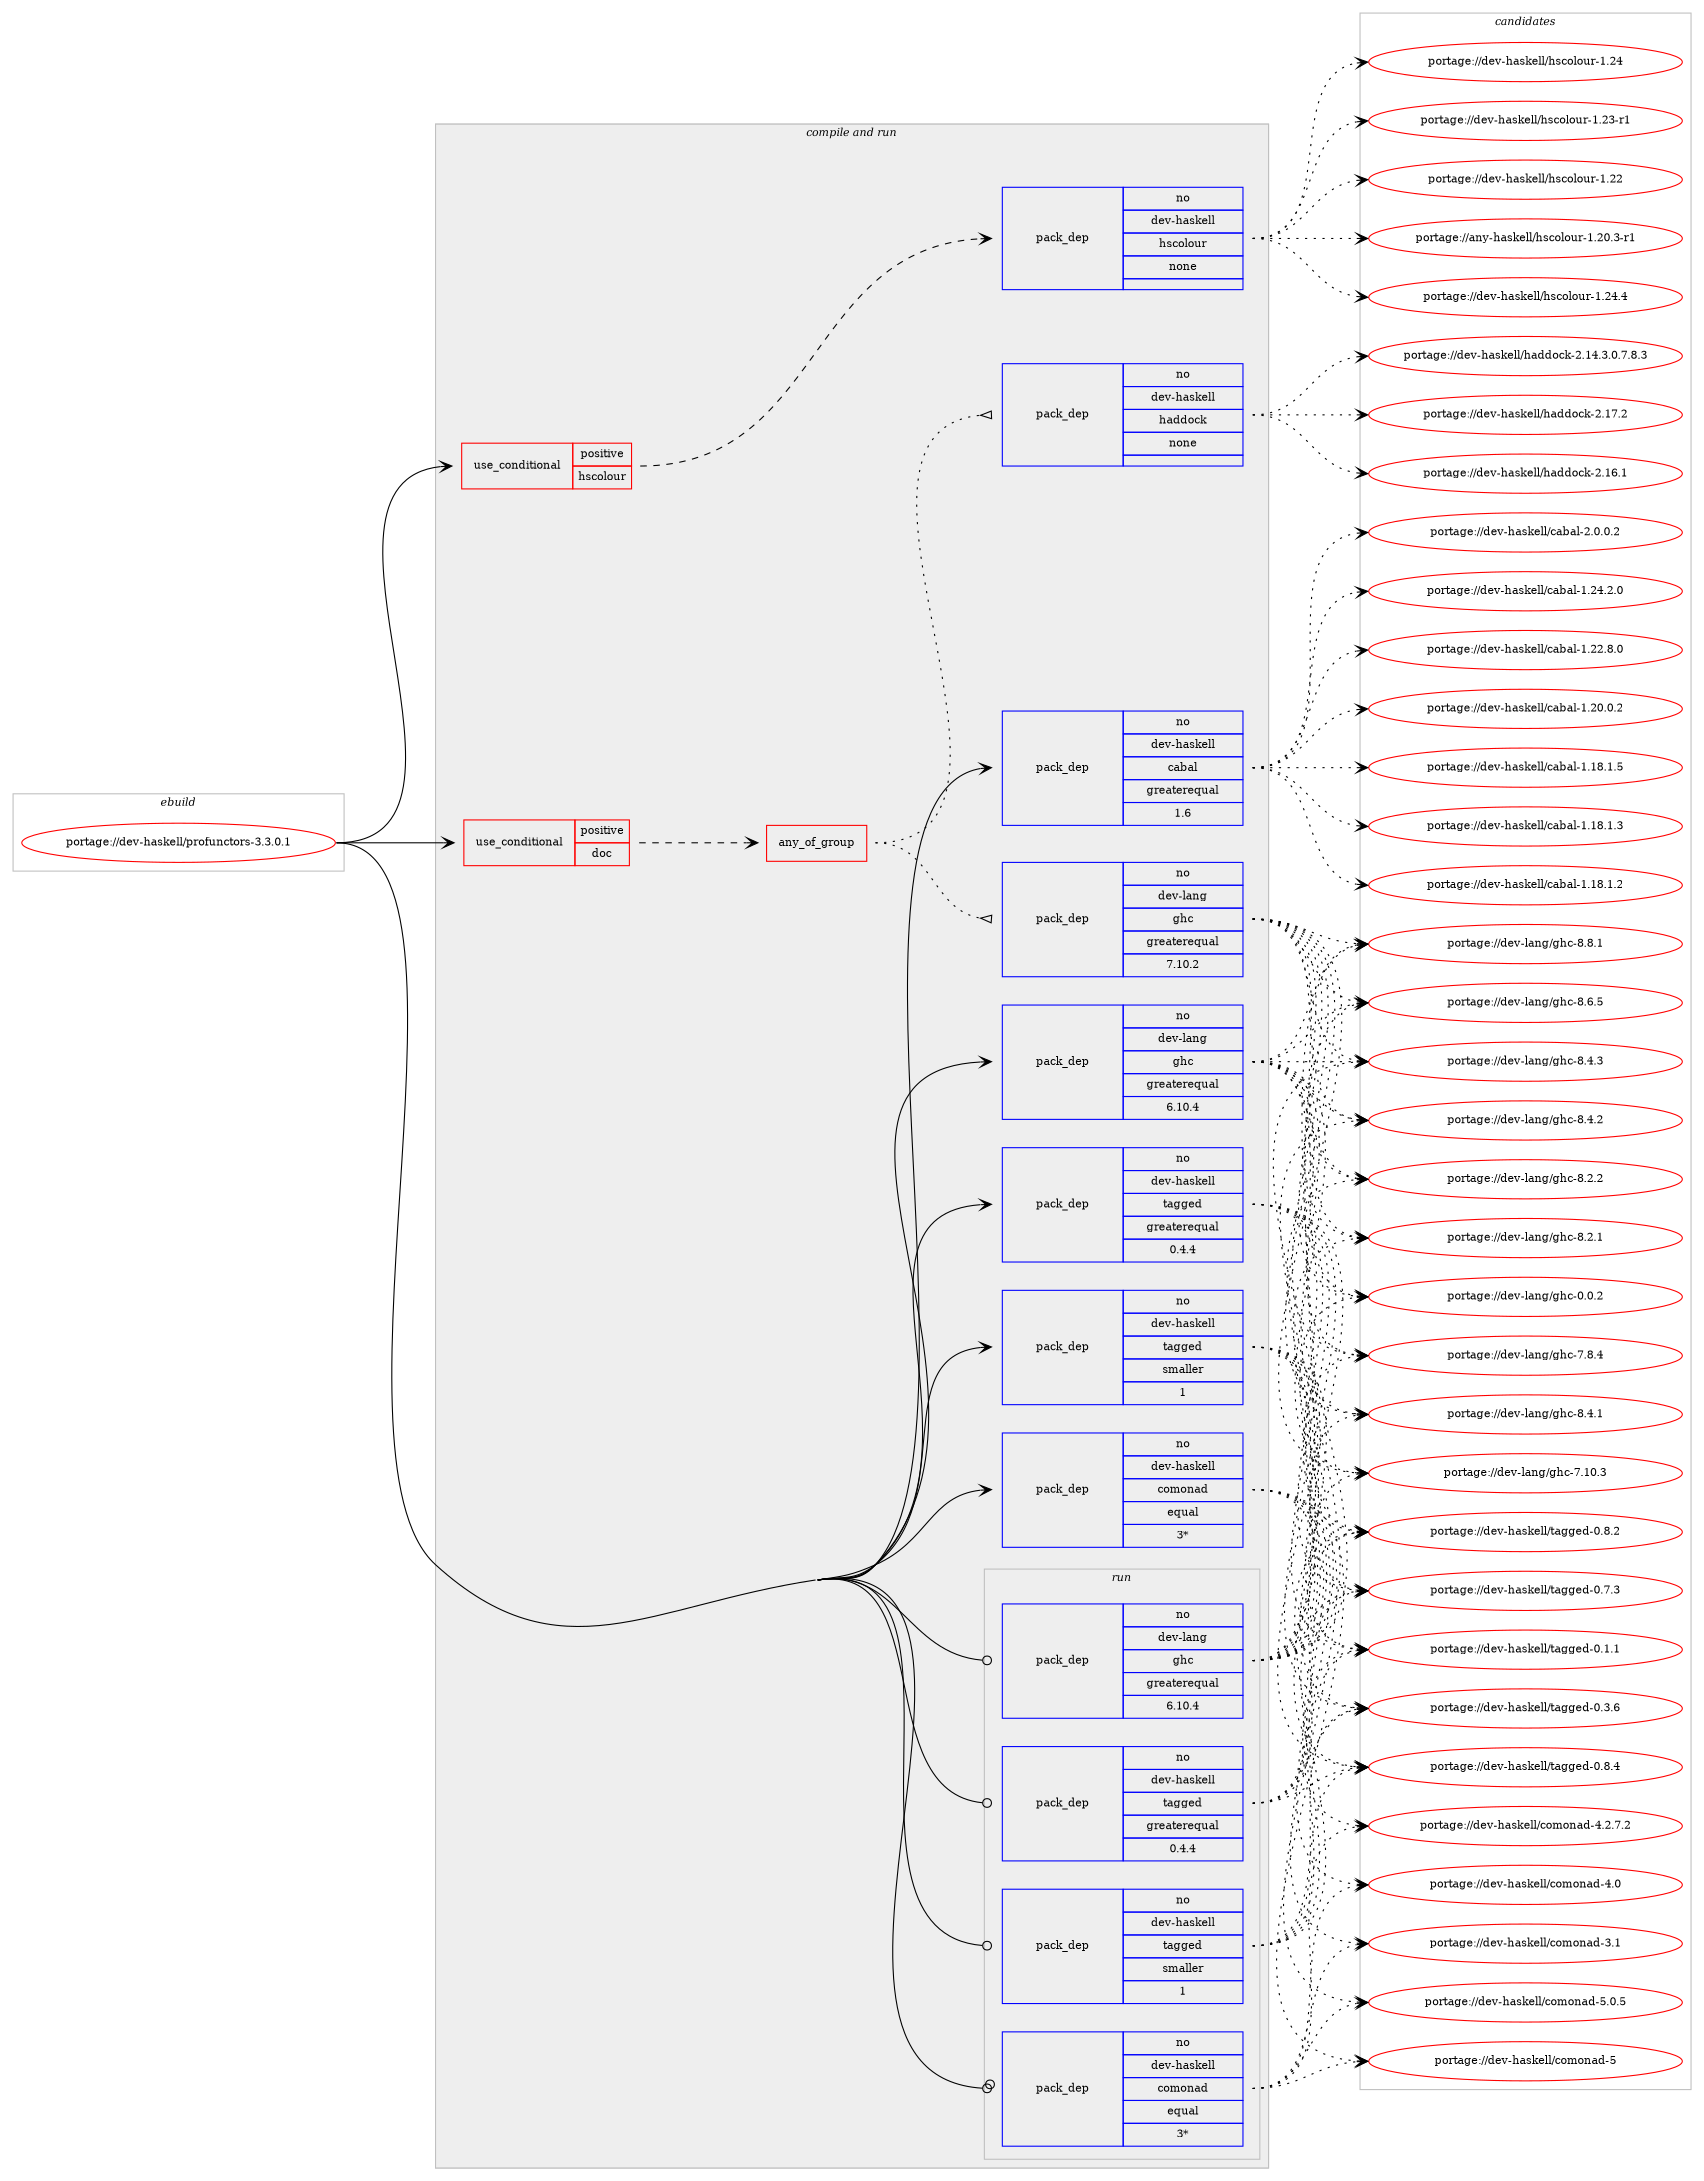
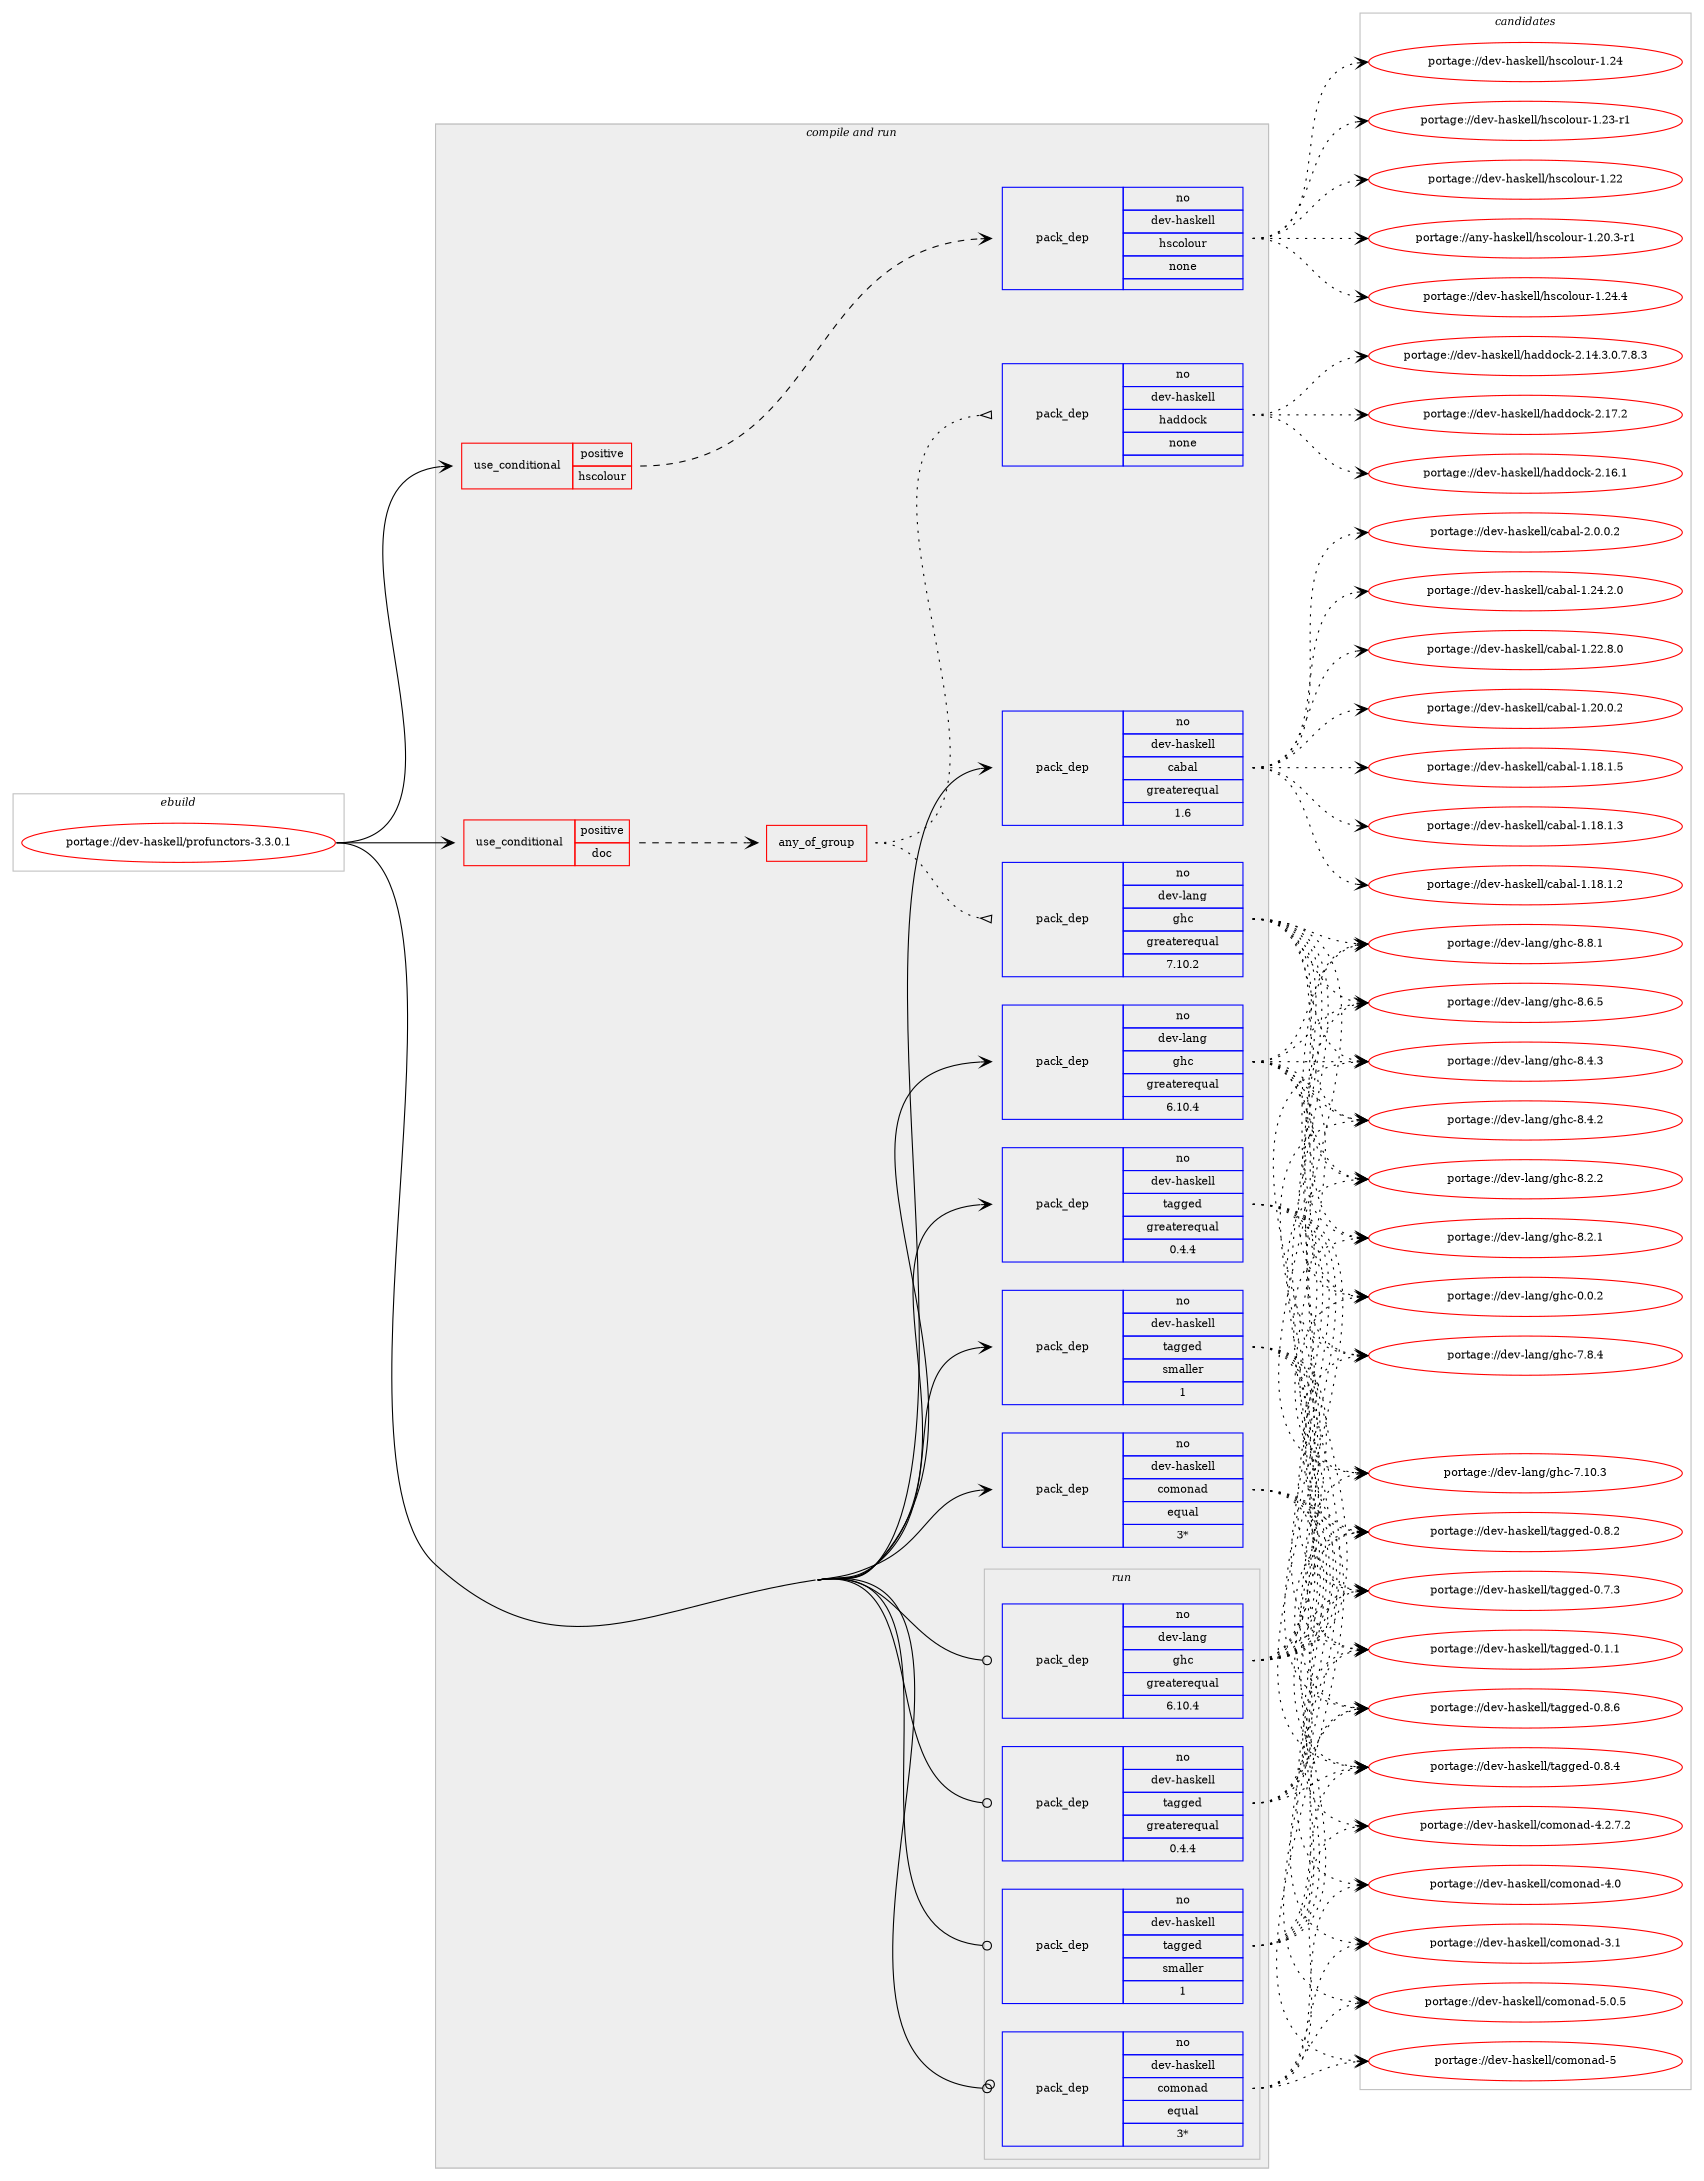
node "portage://dev-lang/ghc-8.4.1": removed
node "portage://dev-haskell/tagged-0.3.6": label "portage://dev-haskell/tagged-0.3.6" -> "portage://dev-haskell/tagged-0.8.6"
